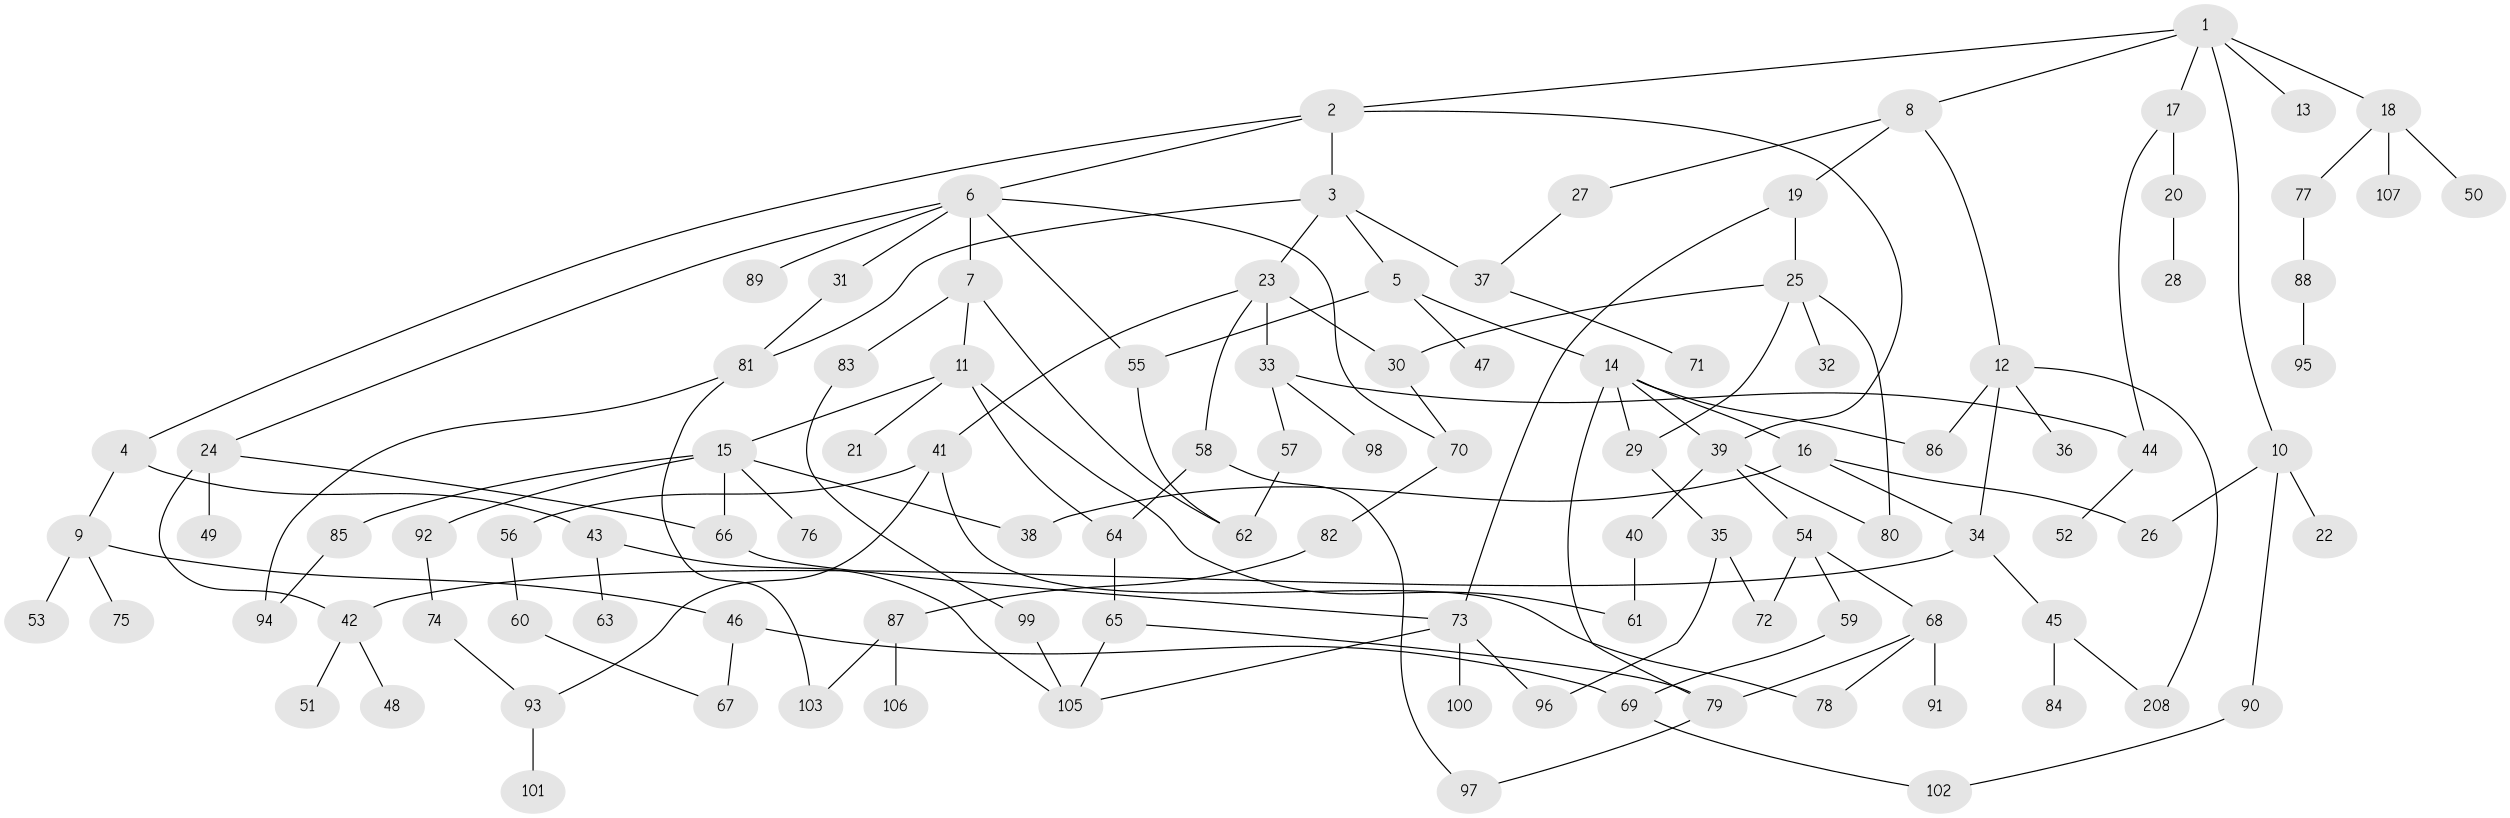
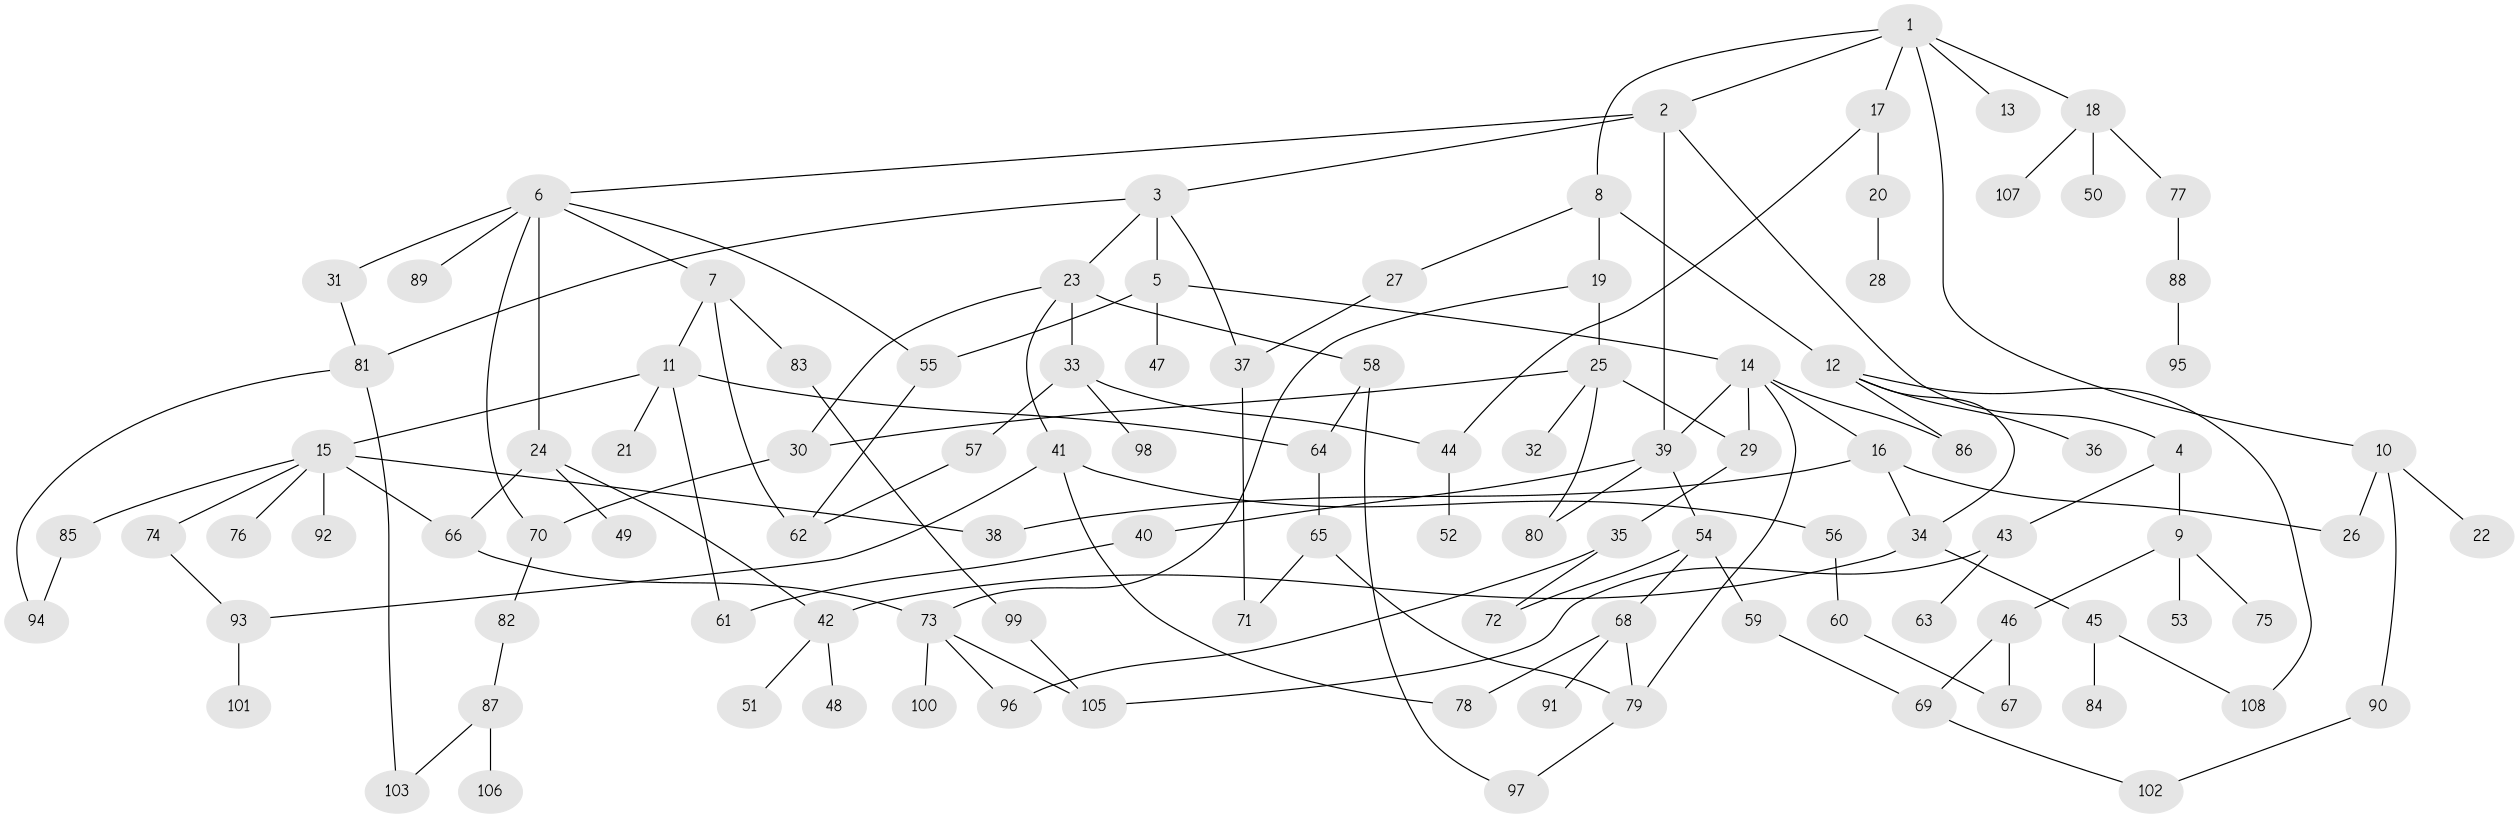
edge "92" -- "74": now "15" -- "74"
edge "65" -- "105": now "65" -- "71"
node "208": label "208" -> "108"
